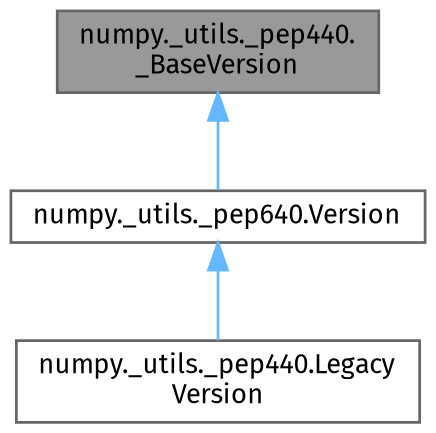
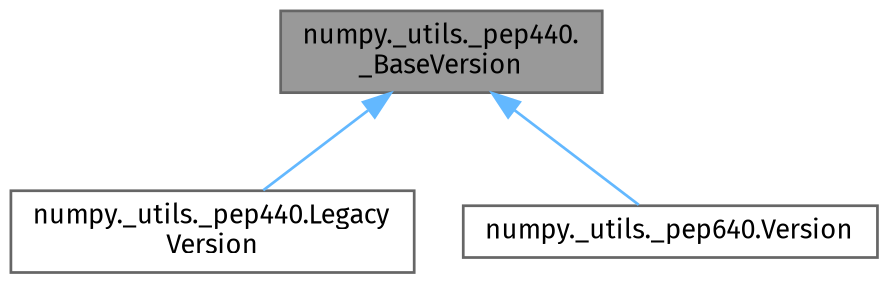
edge "numpy._utils._pep440.Legacy Version" -> "numpy._utils._pep640.Version": now "numpy._utils._pep440.Legacy Version" -> "numpy._utils._pep440. _BaseVersion"
